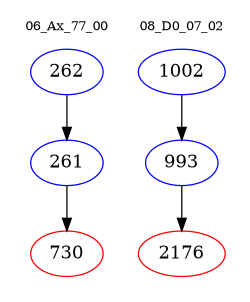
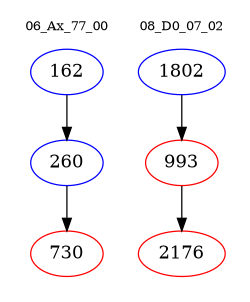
node "262": label "262" -> "162"
node "1002": label "1002" -> "1802"
node "261": label "261" -> "260"
node "993": color blue -> red
